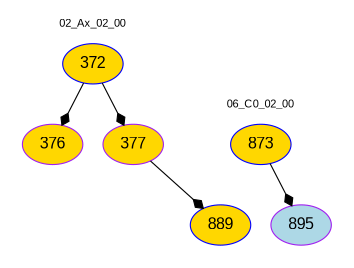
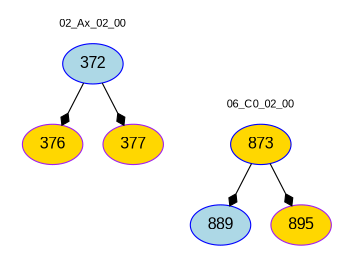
node "372": fillcolor gold -> lightblue
edge "377" -> "889": now "873" -> "889"
node "889": fillcolor gold -> lightblue
node "895": fillcolor lightblue -> gold
